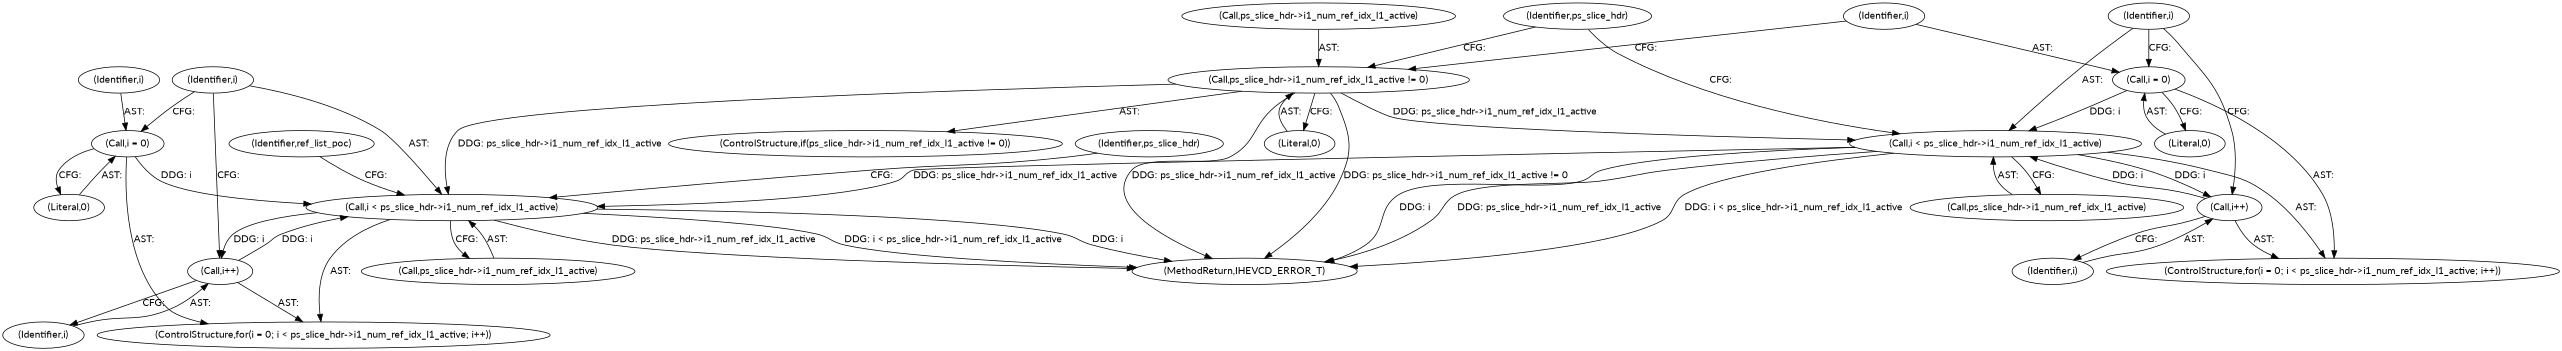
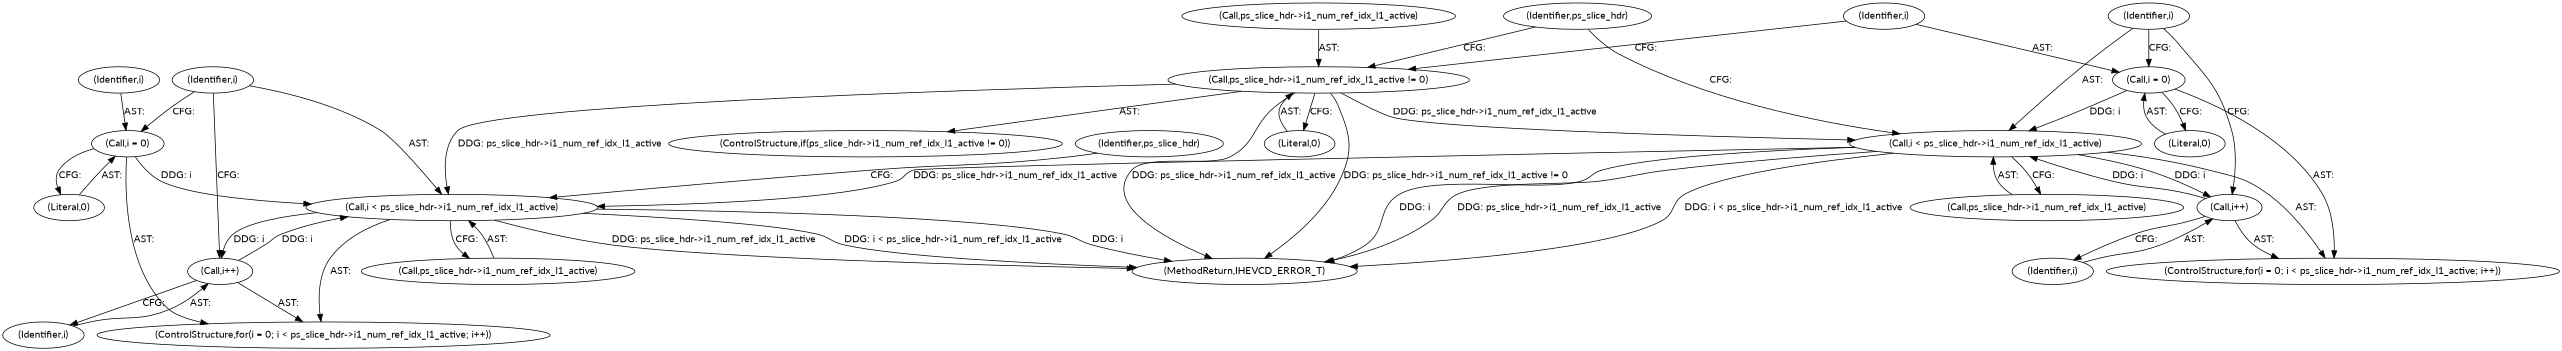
node "(Identifier,ref_list_poc)": removed
